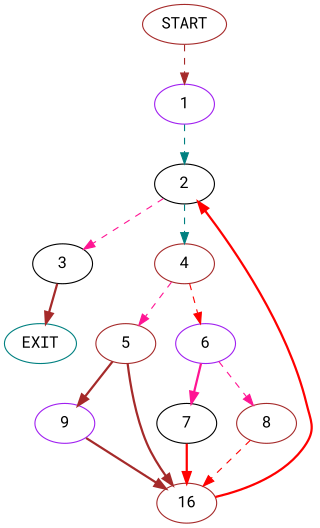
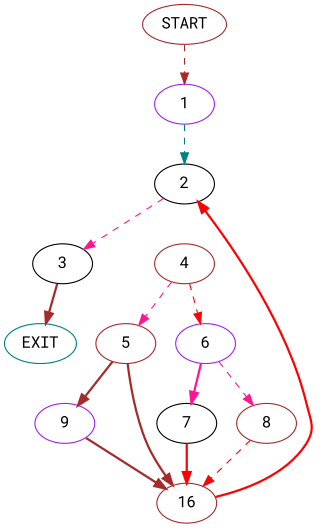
edge "2" -> "4": removed
